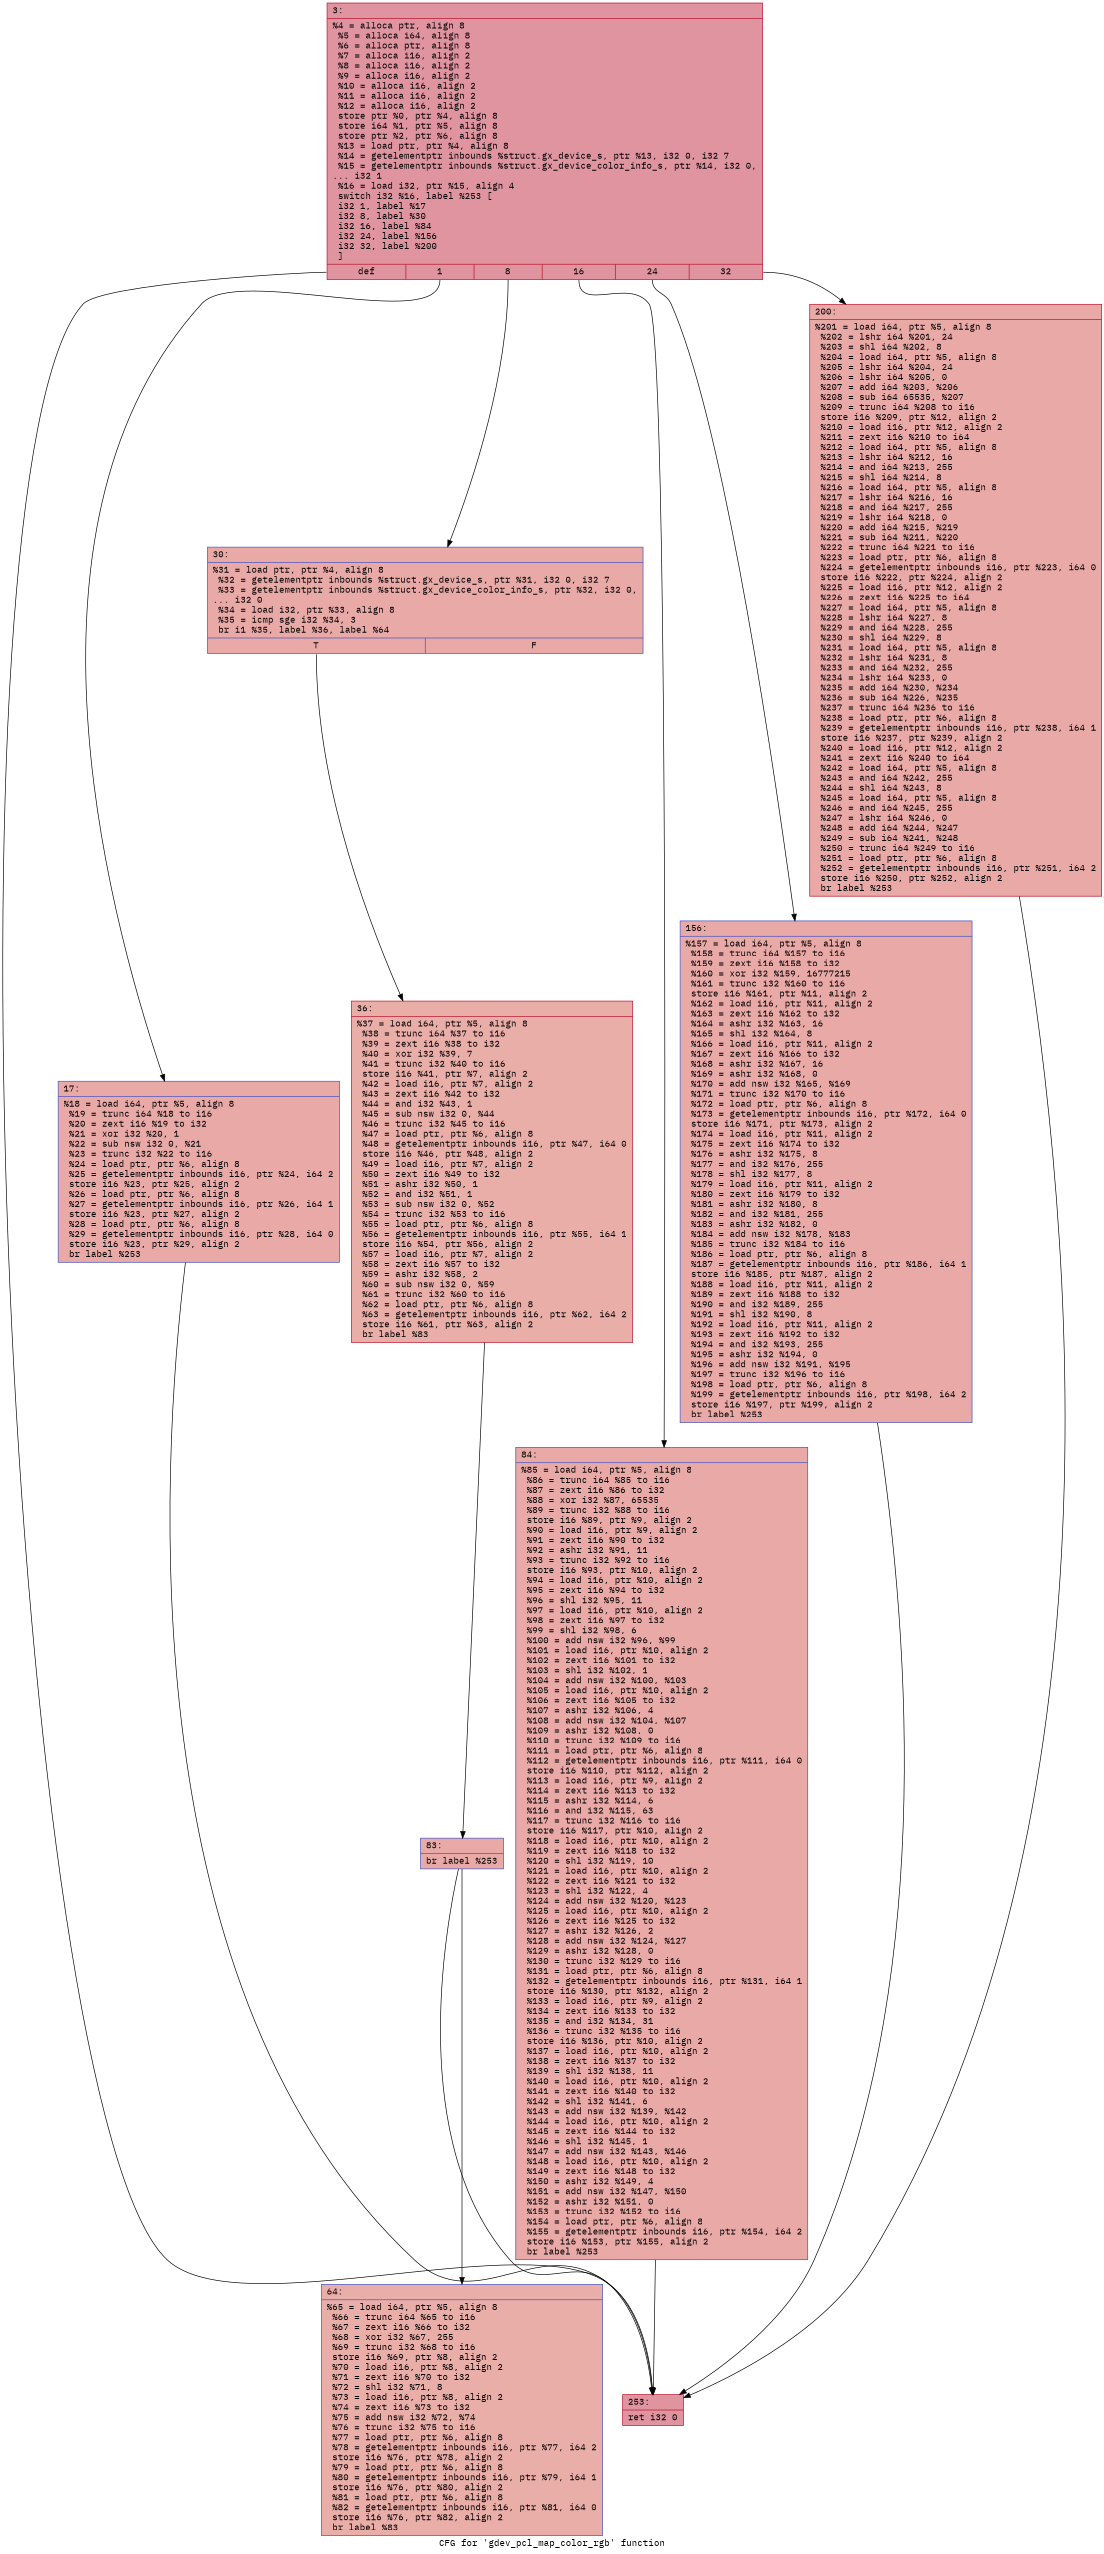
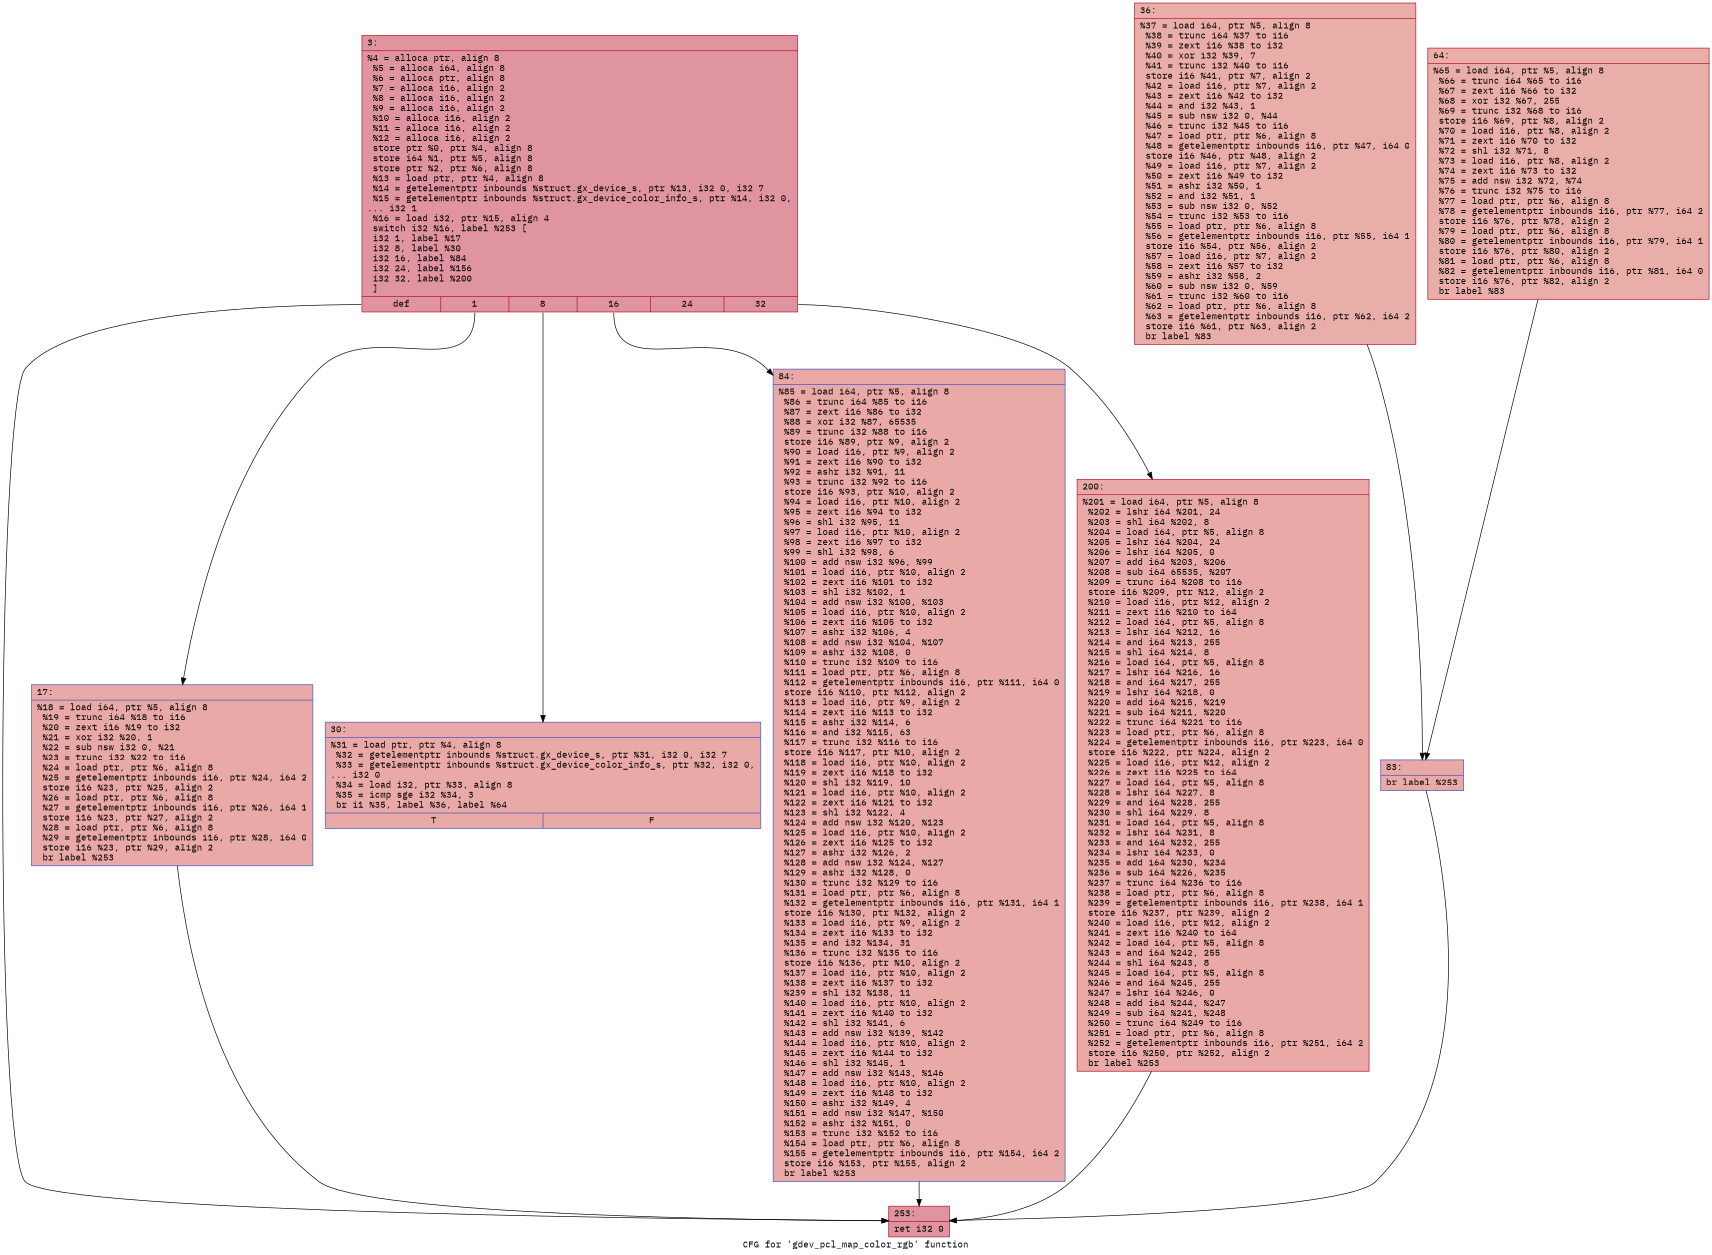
edge "30:" -> "36:": removed
node "156:": removed
node "84:": text "%139 = shl i32 %138, 11" -> "%239 = shl i32 %138, 11"
edge "83:" -> "64:": reversed
node "64:": color #3d50c3ff -> #b70d28ff
